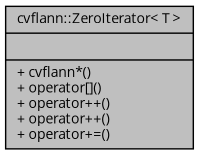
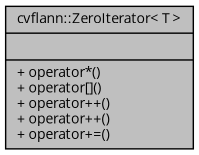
node "cvflann::ZeroIterator< T >": text "+ cvflann*()" -> "+ operator*()"
